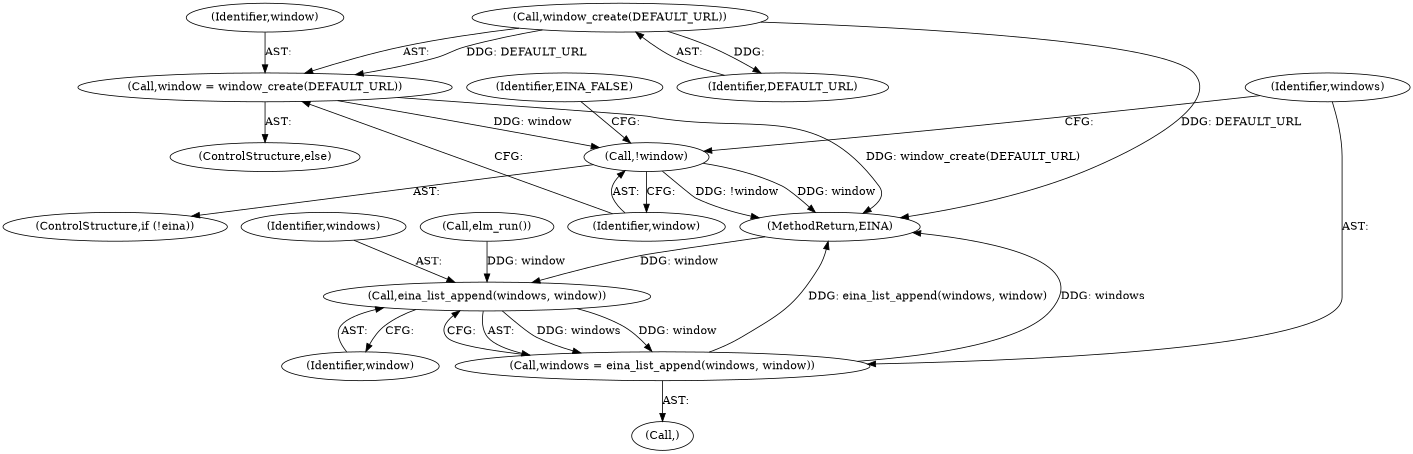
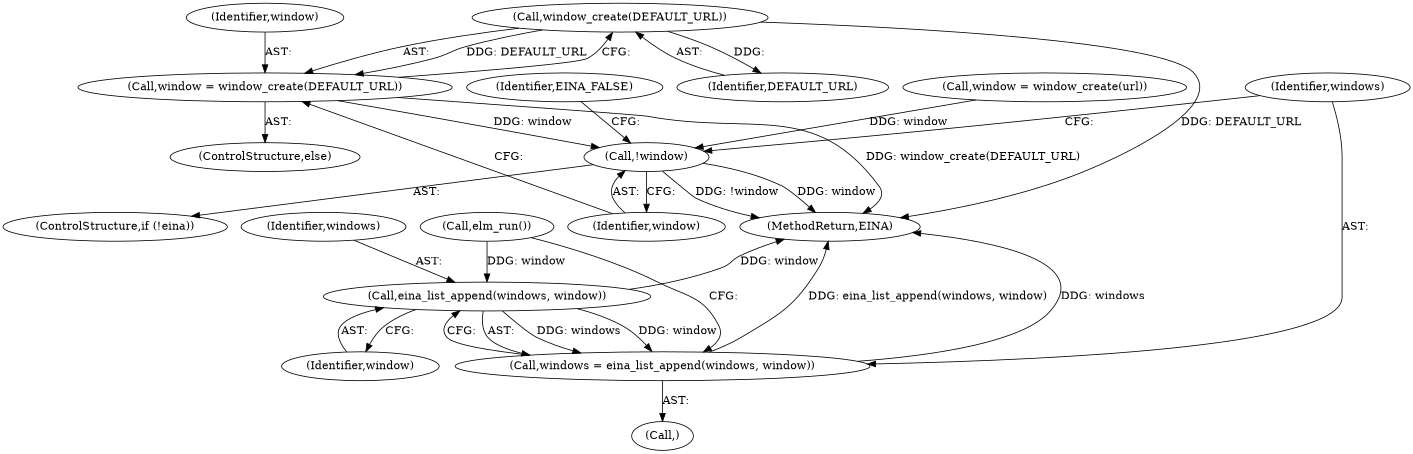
edge "(Call,window = window_create(DEFAULT_URL))" -> "(Call,window_create(DEFAULT_URL))": added, label "CFG:"
node "(Call,window = window_create(url))": added
edge "(MethodReturn,EINA)" -> "(Call,eina_list_append(windows, window))": reversed
edge "(Call,elm_run())" -> "(Call,windows = eina_list_append(windows, window))": added, label "CFG:"
